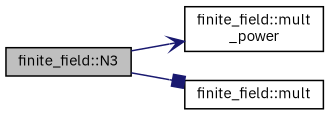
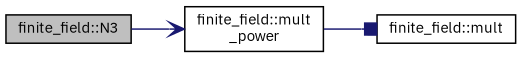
edge "finite_field::N3" -> "finite_field::mult": now "finite_field::mult _power" -> "finite_field::mult"
